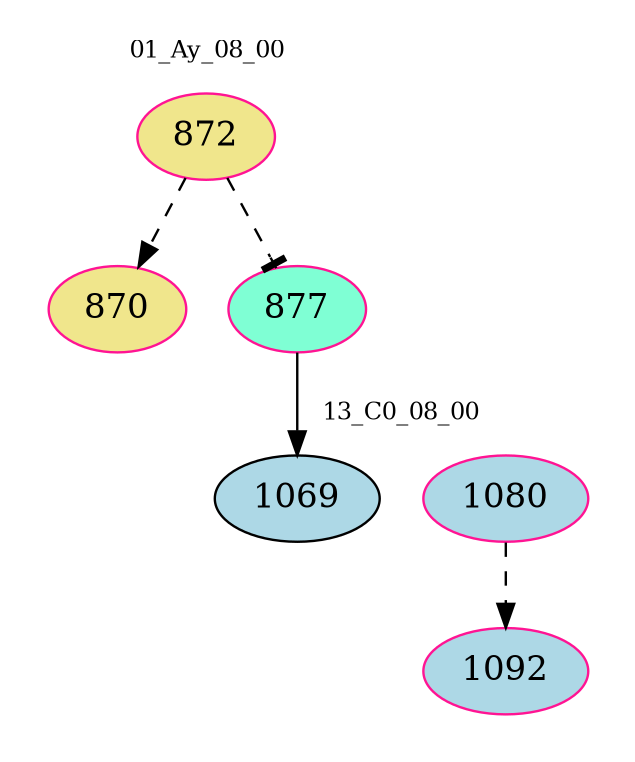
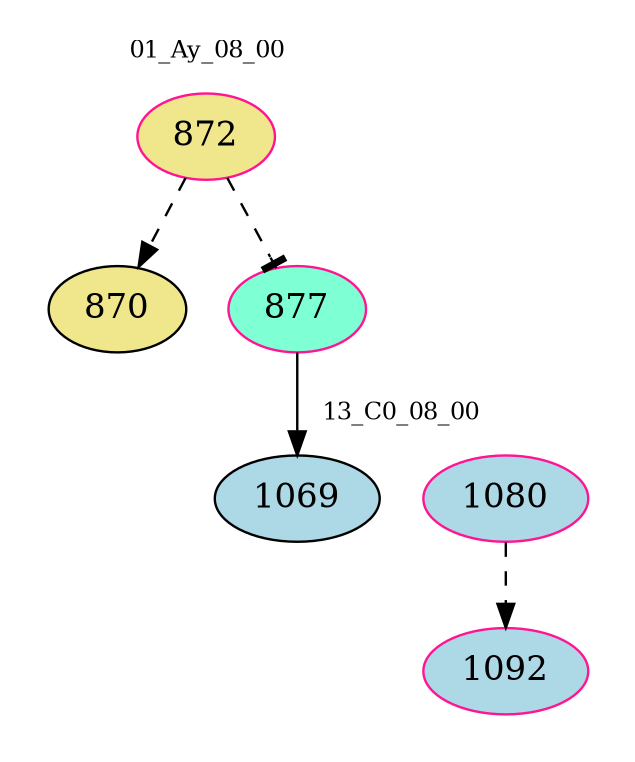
node "870": color deeppink -> black
